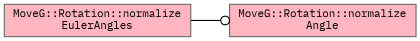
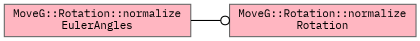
node "MoveG::Rotation::normalize Angle": label "MoveG::Rotation::normalize Angle" -> "MoveG::Rotation::normalize Rotation"
